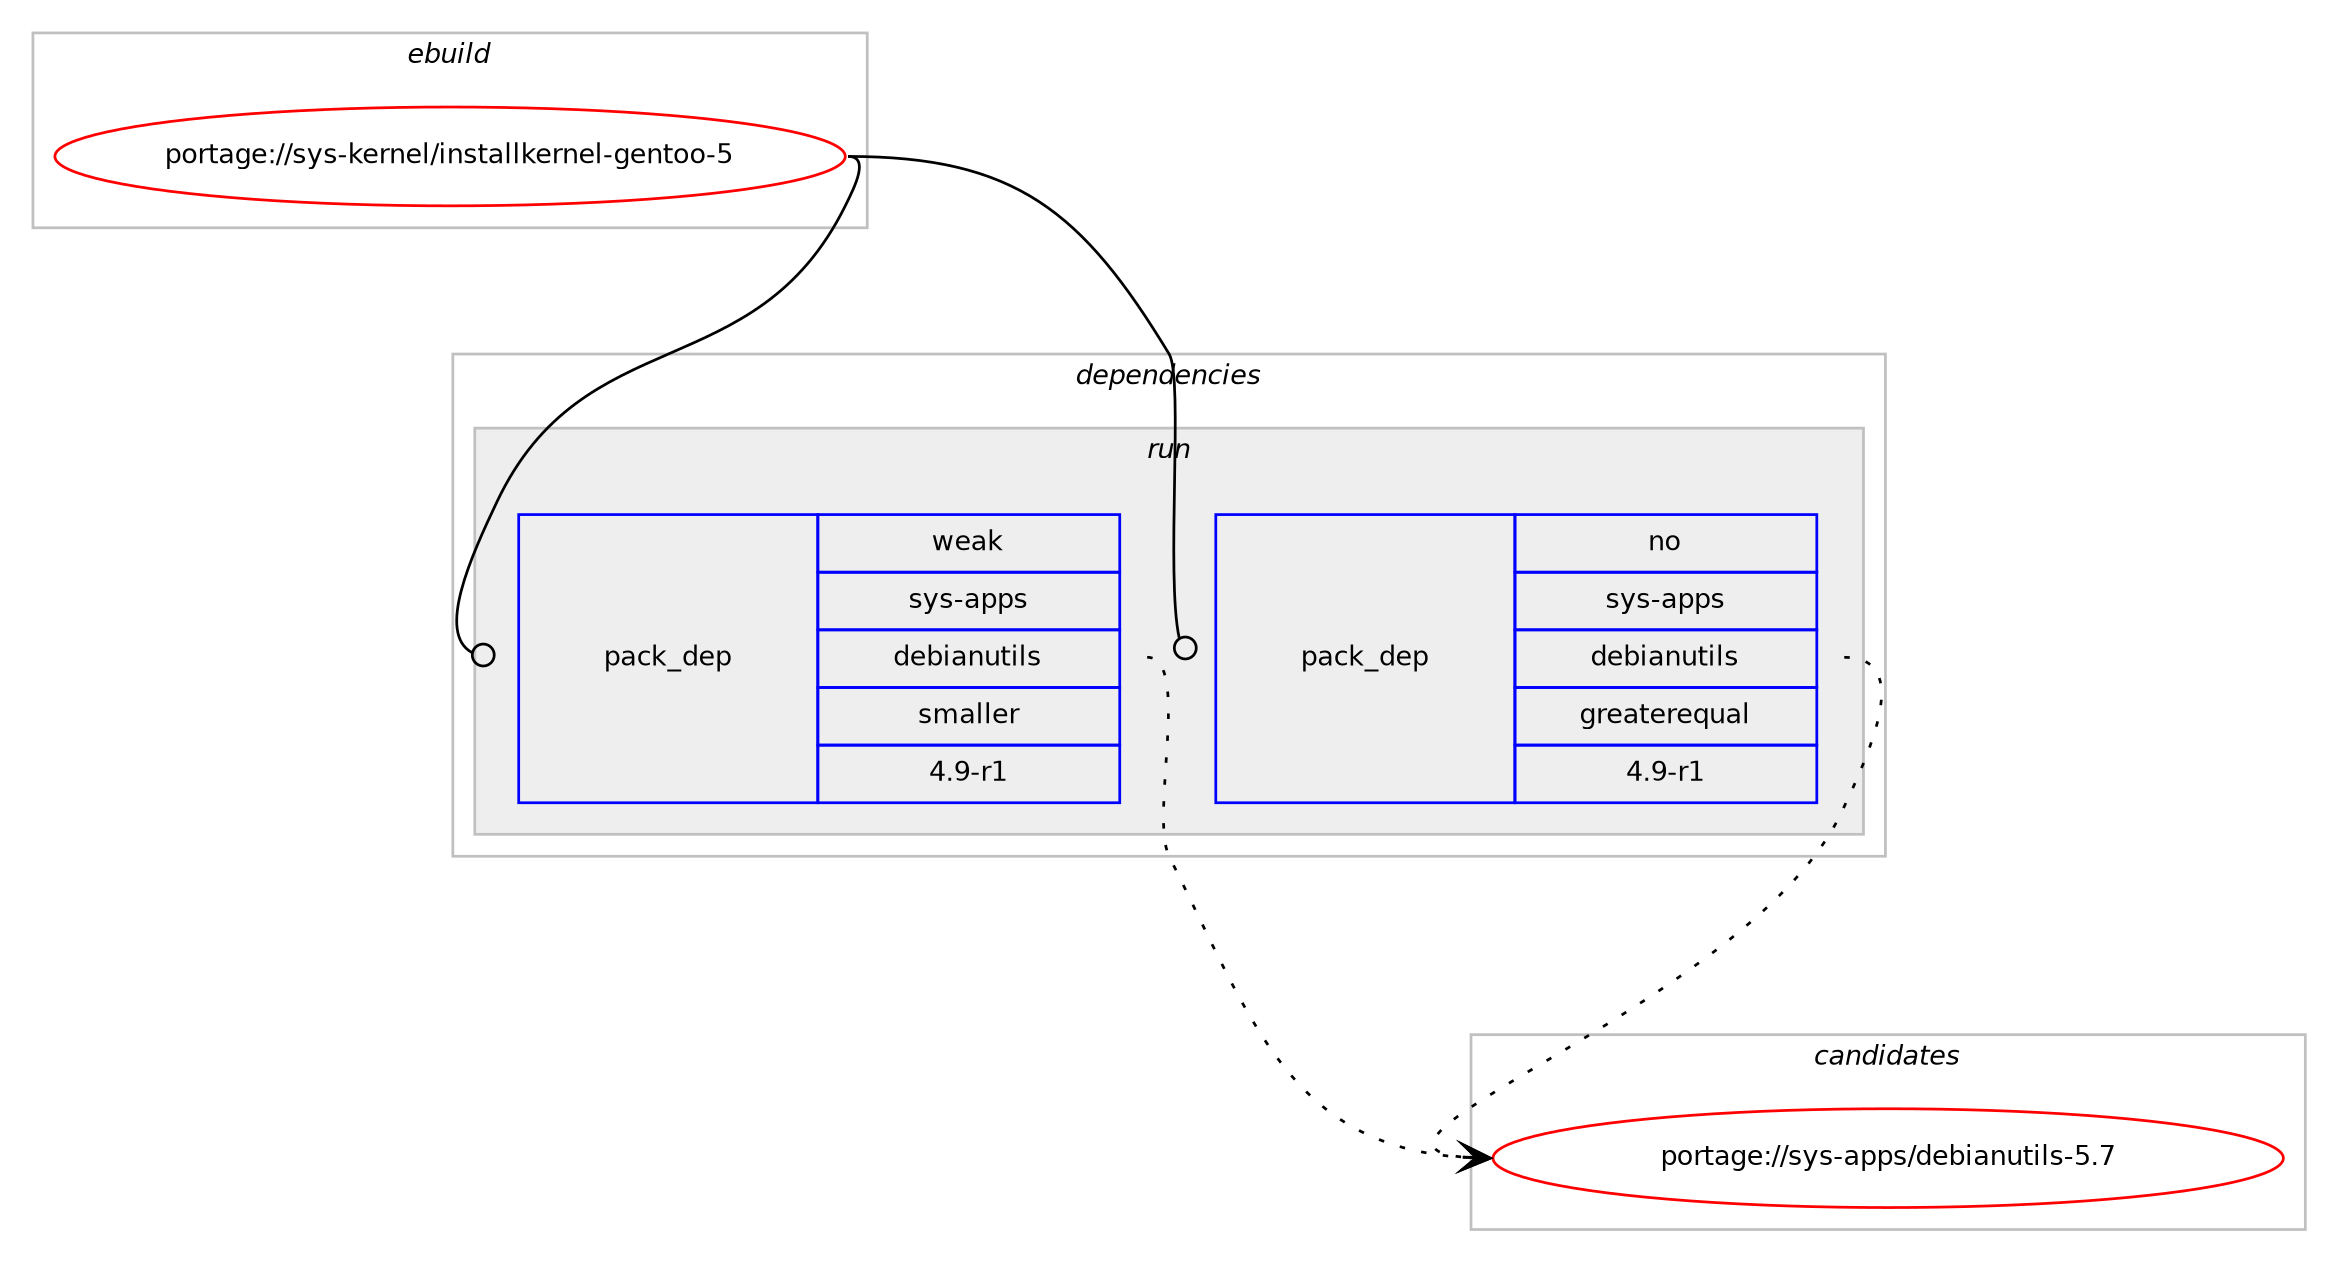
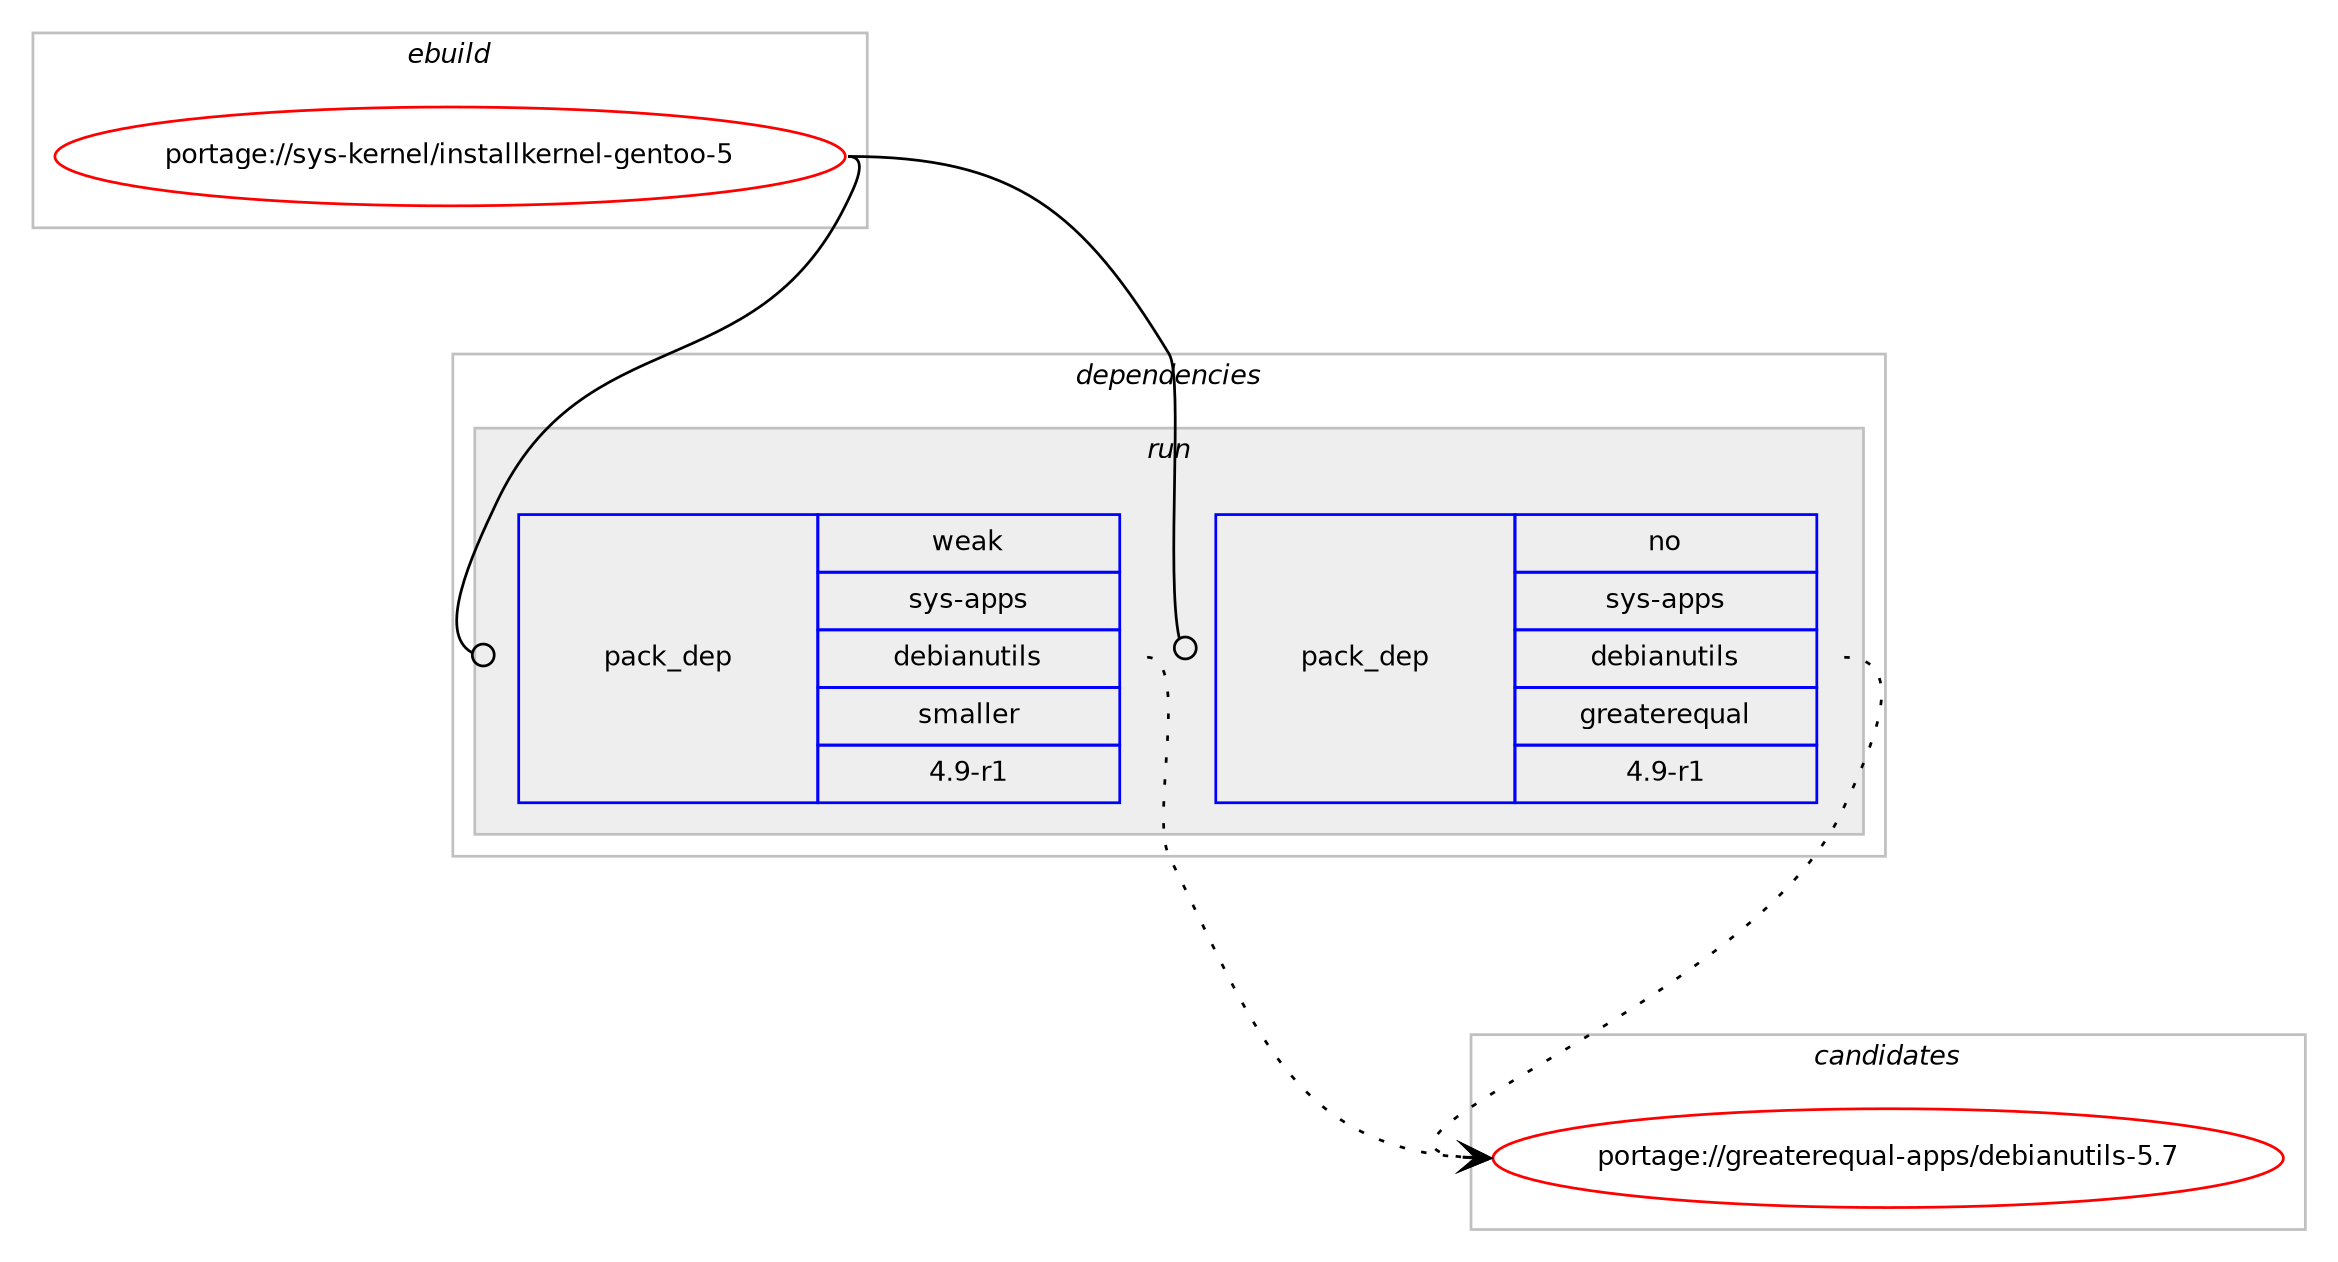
node "portage://sys-apps/debianutils-5.7": label "portage://sys-apps/debianutils-5.7" -> "portage://greaterequal-apps/debianutils-5.7"
